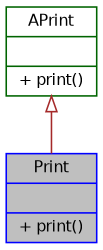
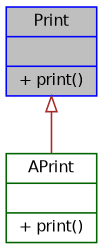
edge "Print" -> "APrint": reversed
